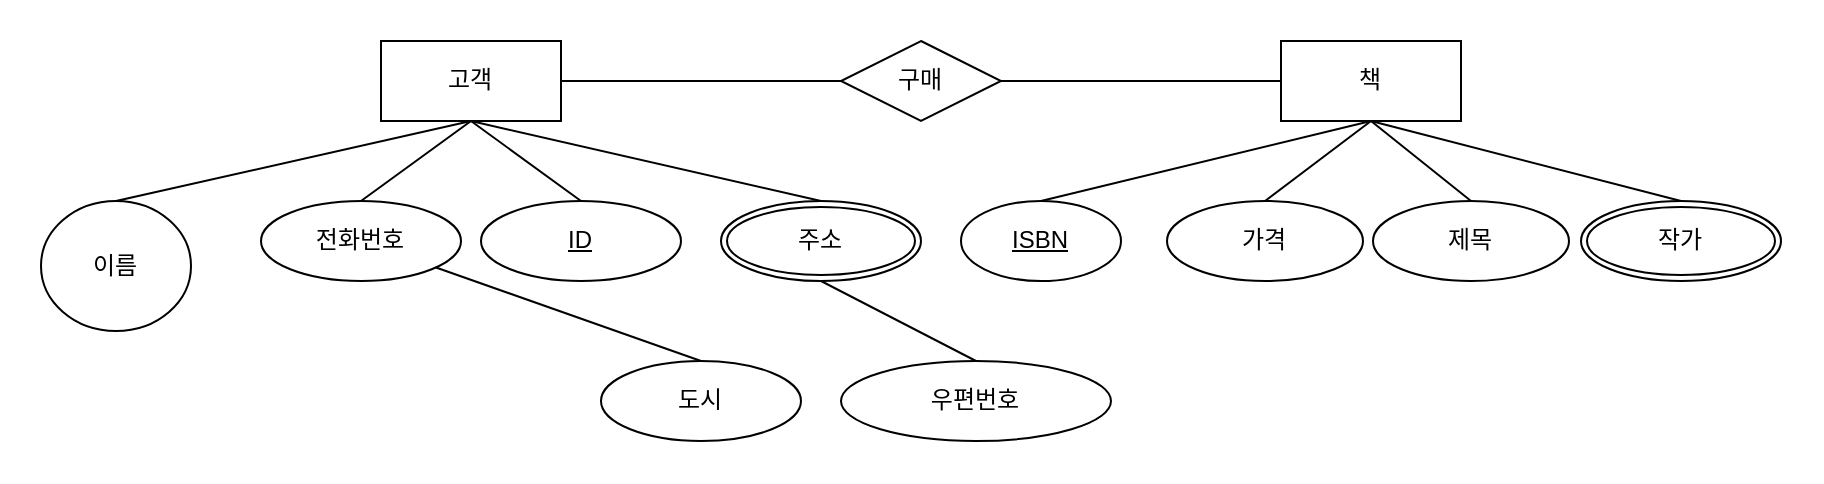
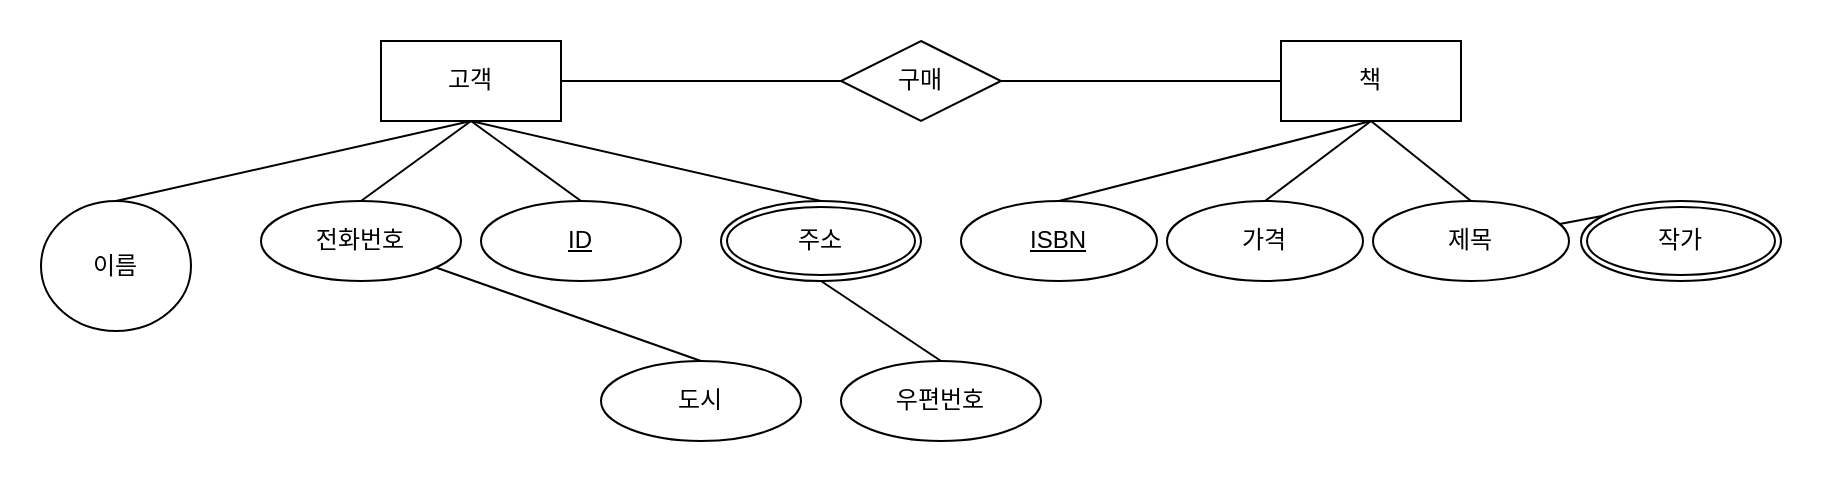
edge "책" -- "작가": now "제목" -- "작가"
node "ISBN": size 160x80 -> 196x80
node "우편번호": size 270x80 -> 200x80
